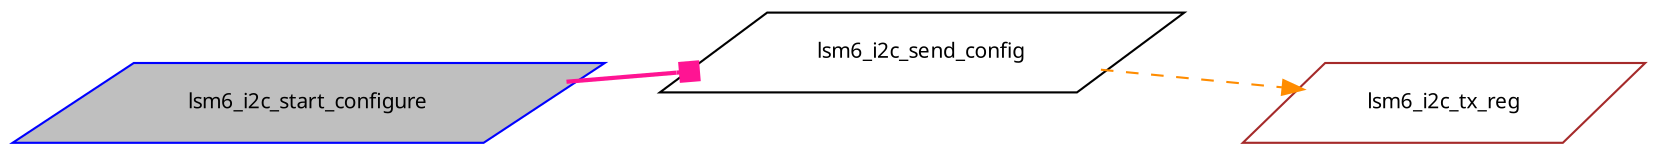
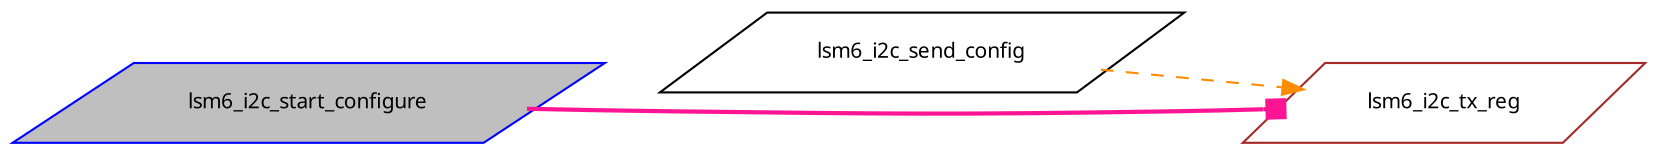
edge "lsm6_i2c_start_configure" -> "lsm6_i2c_send_config": now "lsm6_i2c_start_configure" -> "lsm6_i2c_tx_reg"
